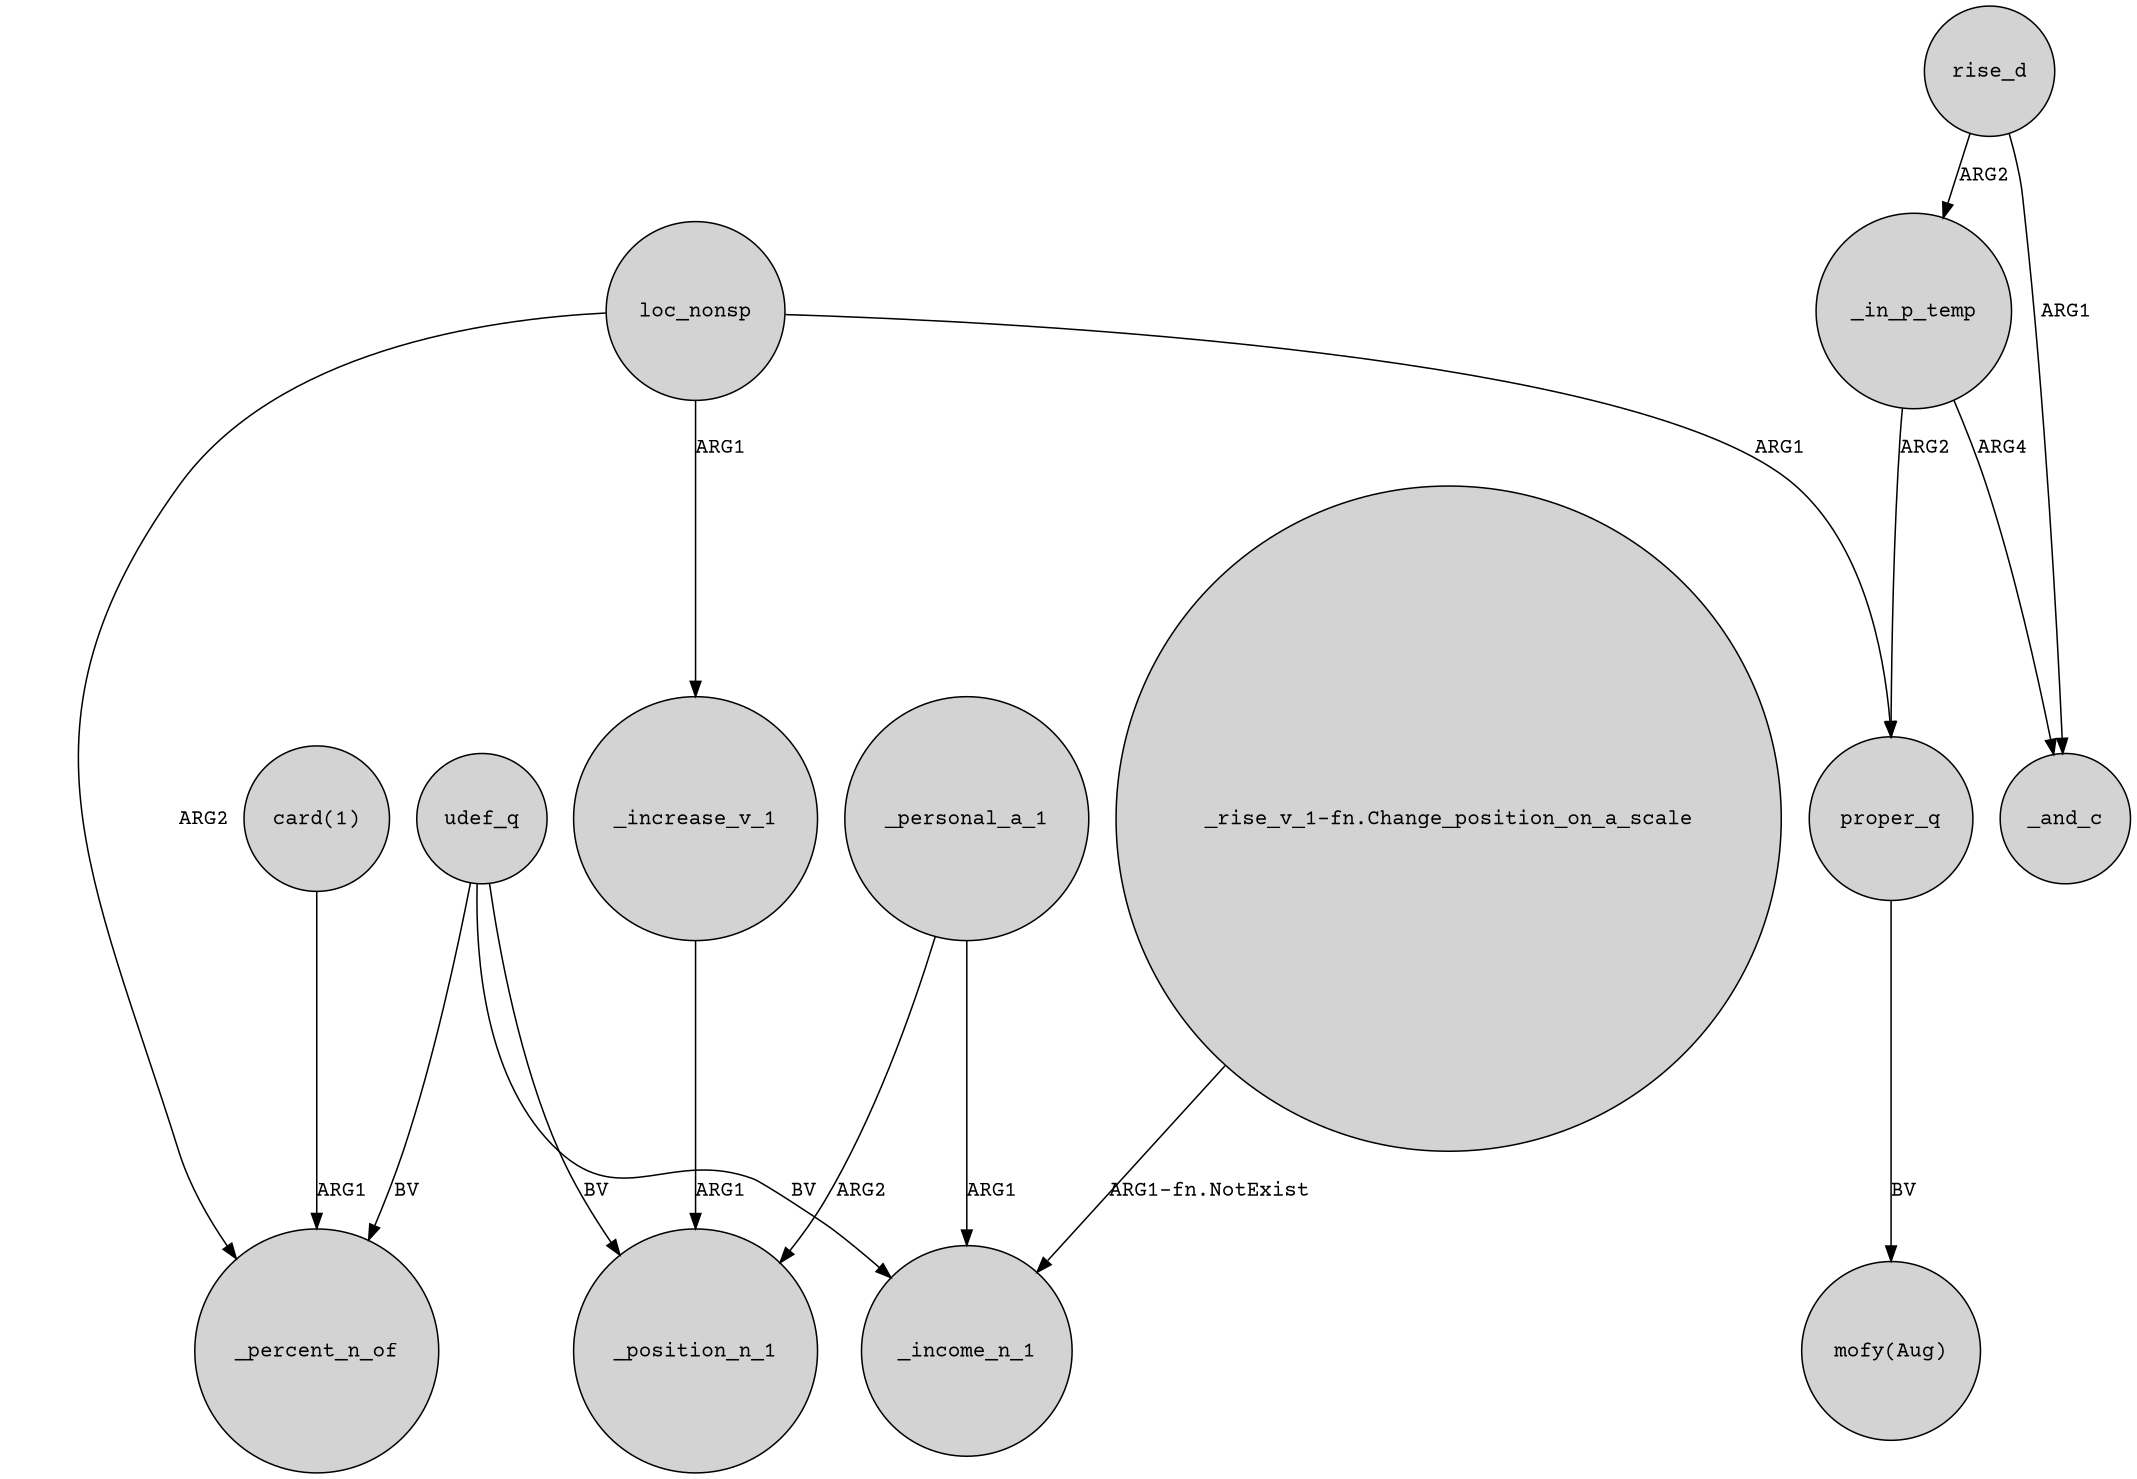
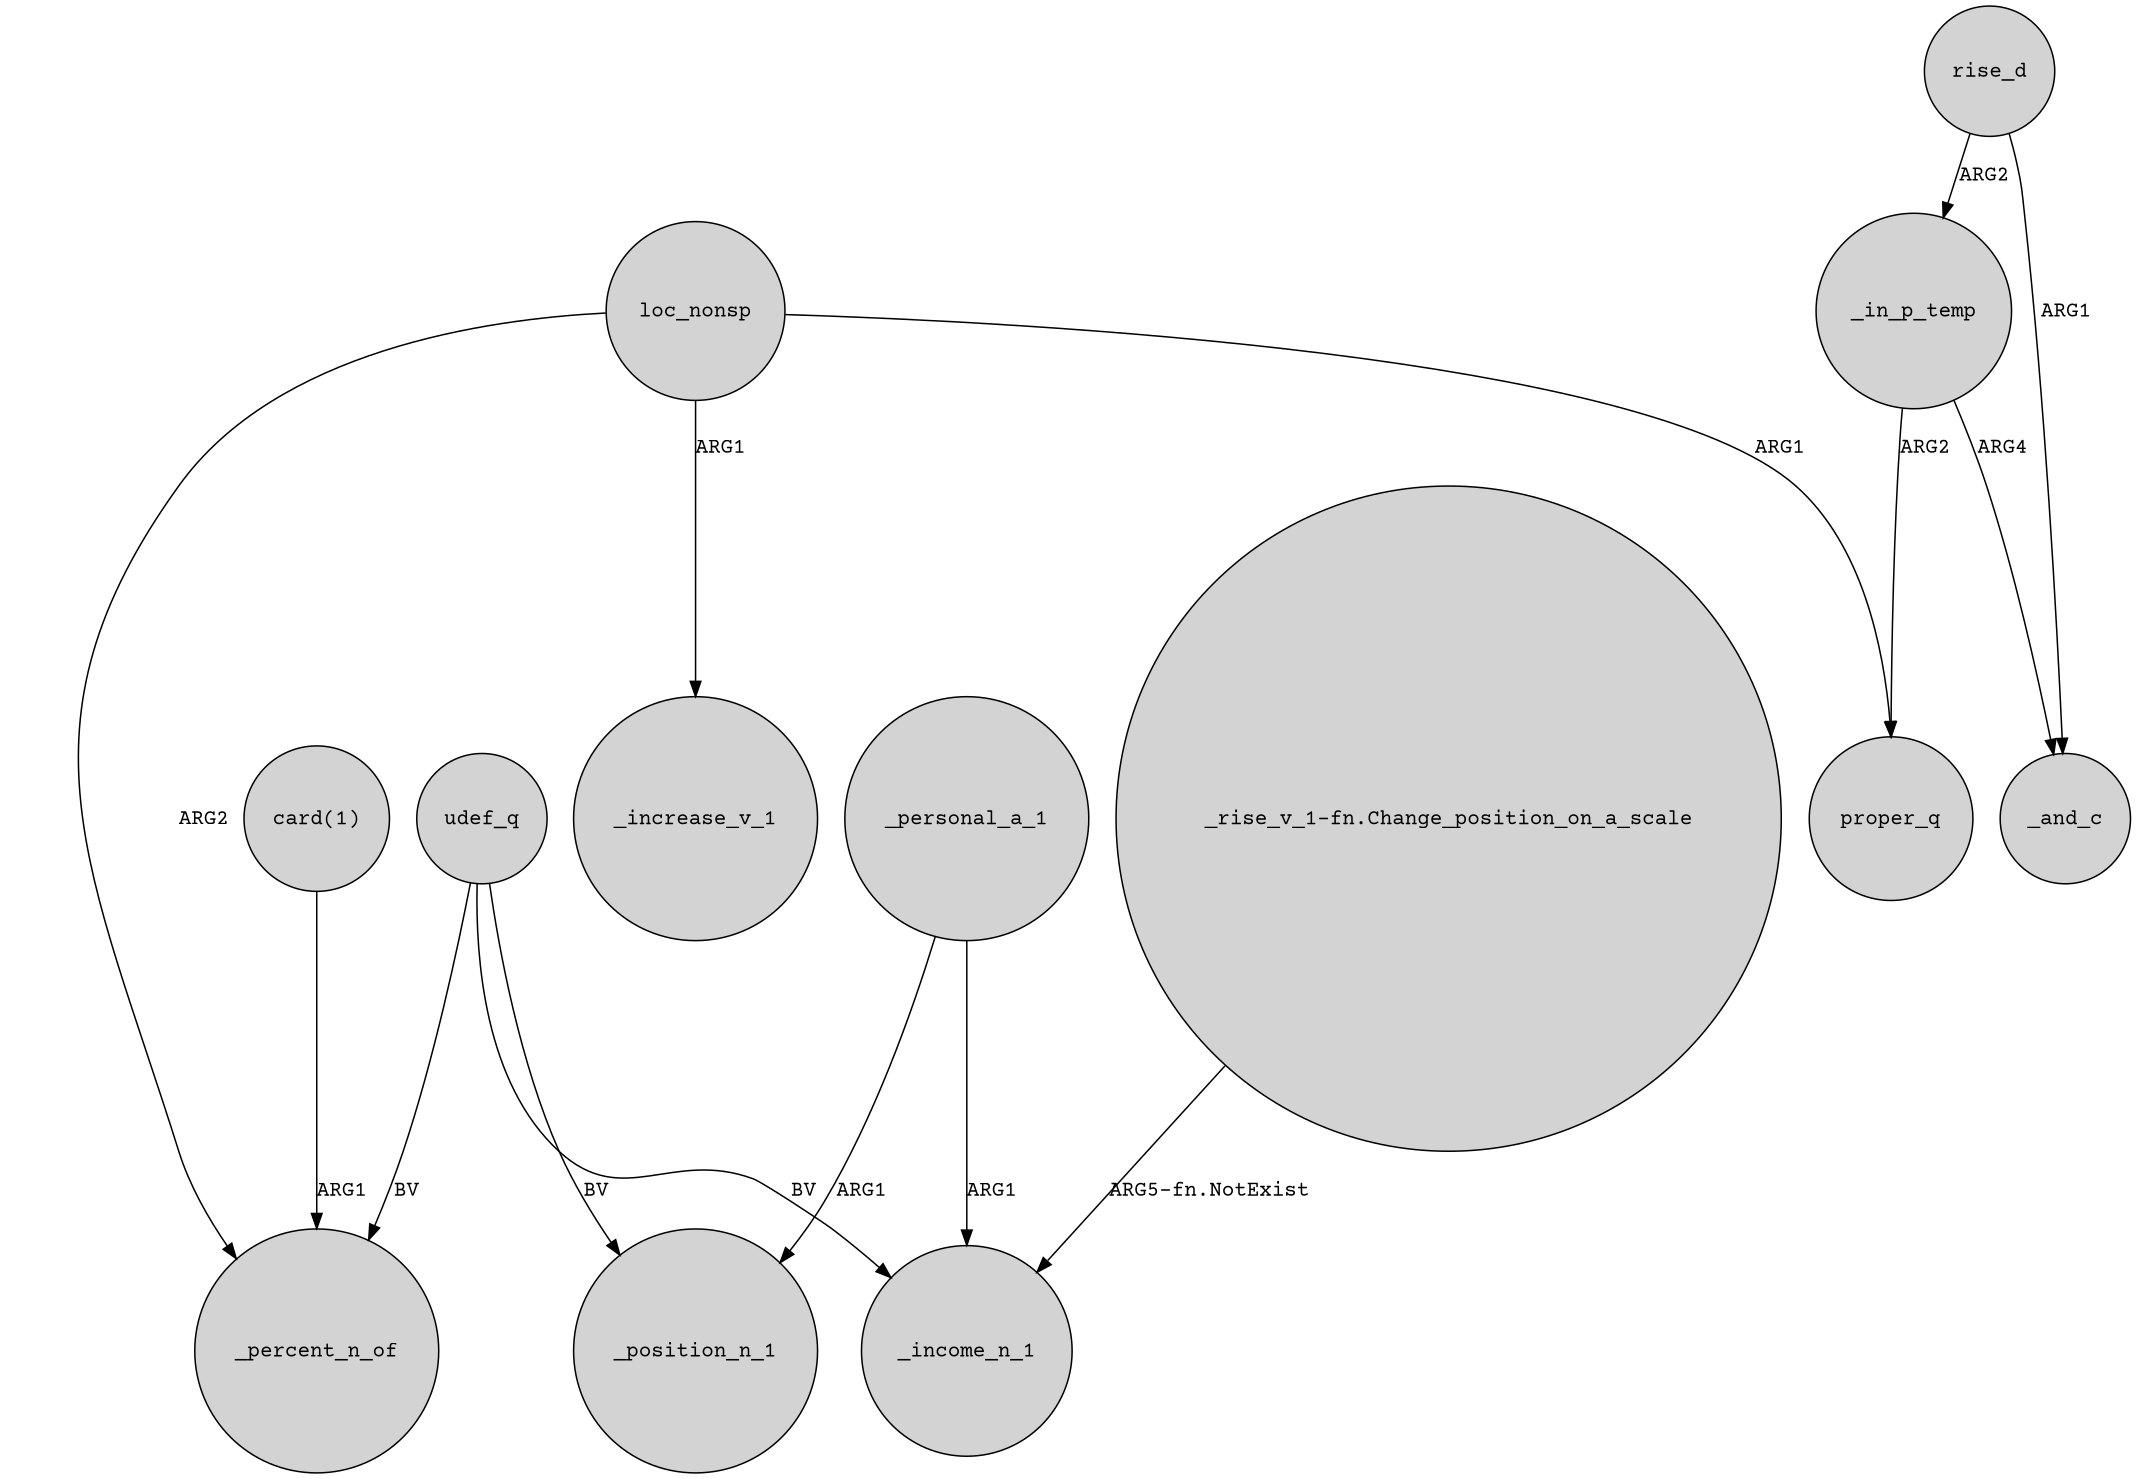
edge "_increase_v_1" -> "_position_n_1": removed, label "ARG1"
edge "_personal_a_1" -> "_position_n_1": label "ARG2" -> "ARG1"
edge "_rise_v_1-fn.Change_position_on_a_scale" -> "_income_n_1": label "ARG1-fn.NotExist" -> "ARG5-fn.NotExist"
node "mofy(Aug)": removed
